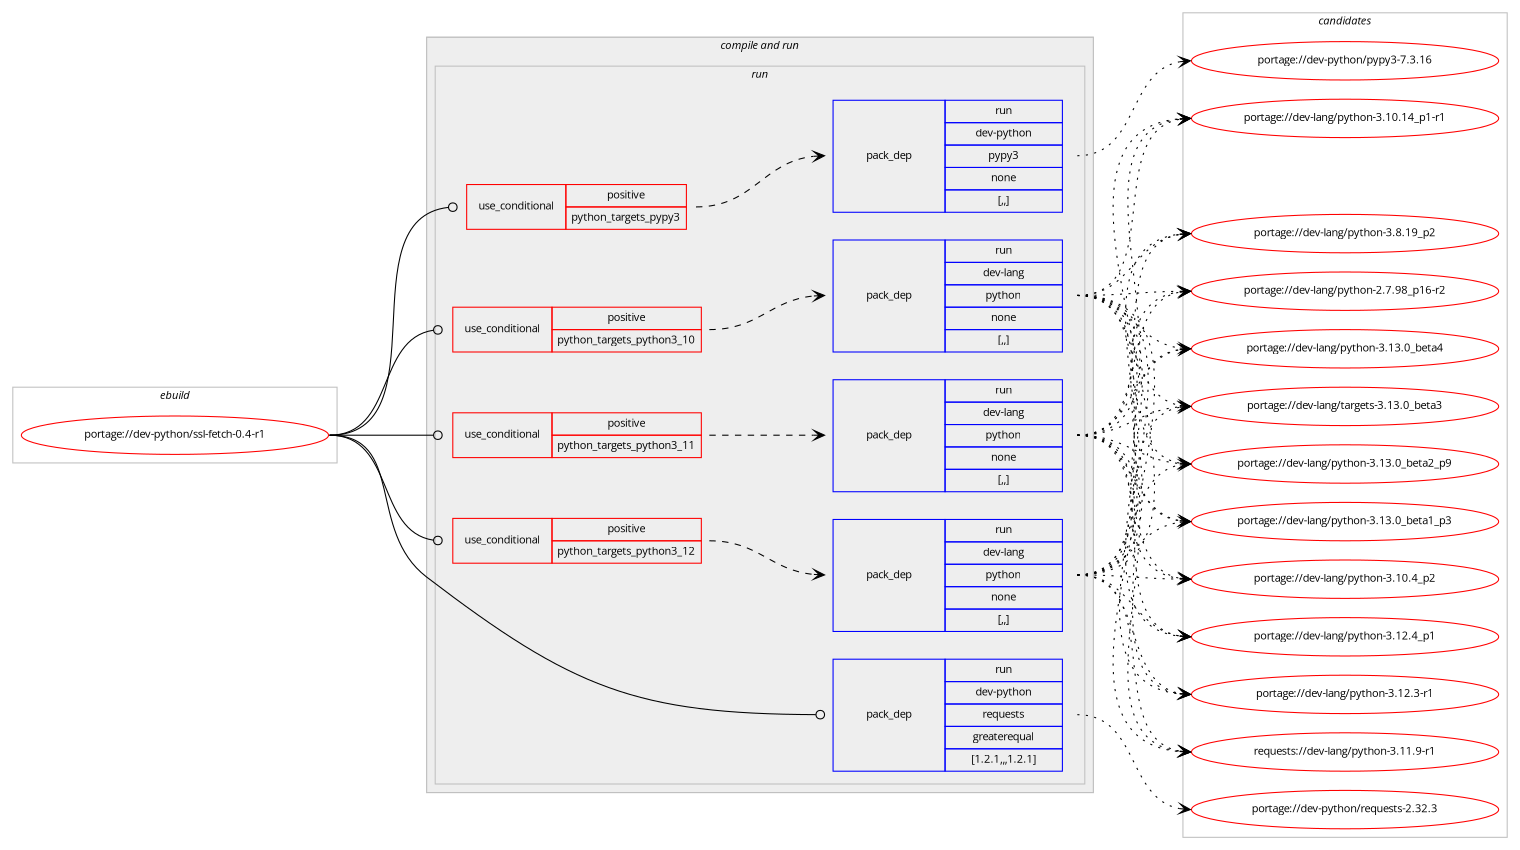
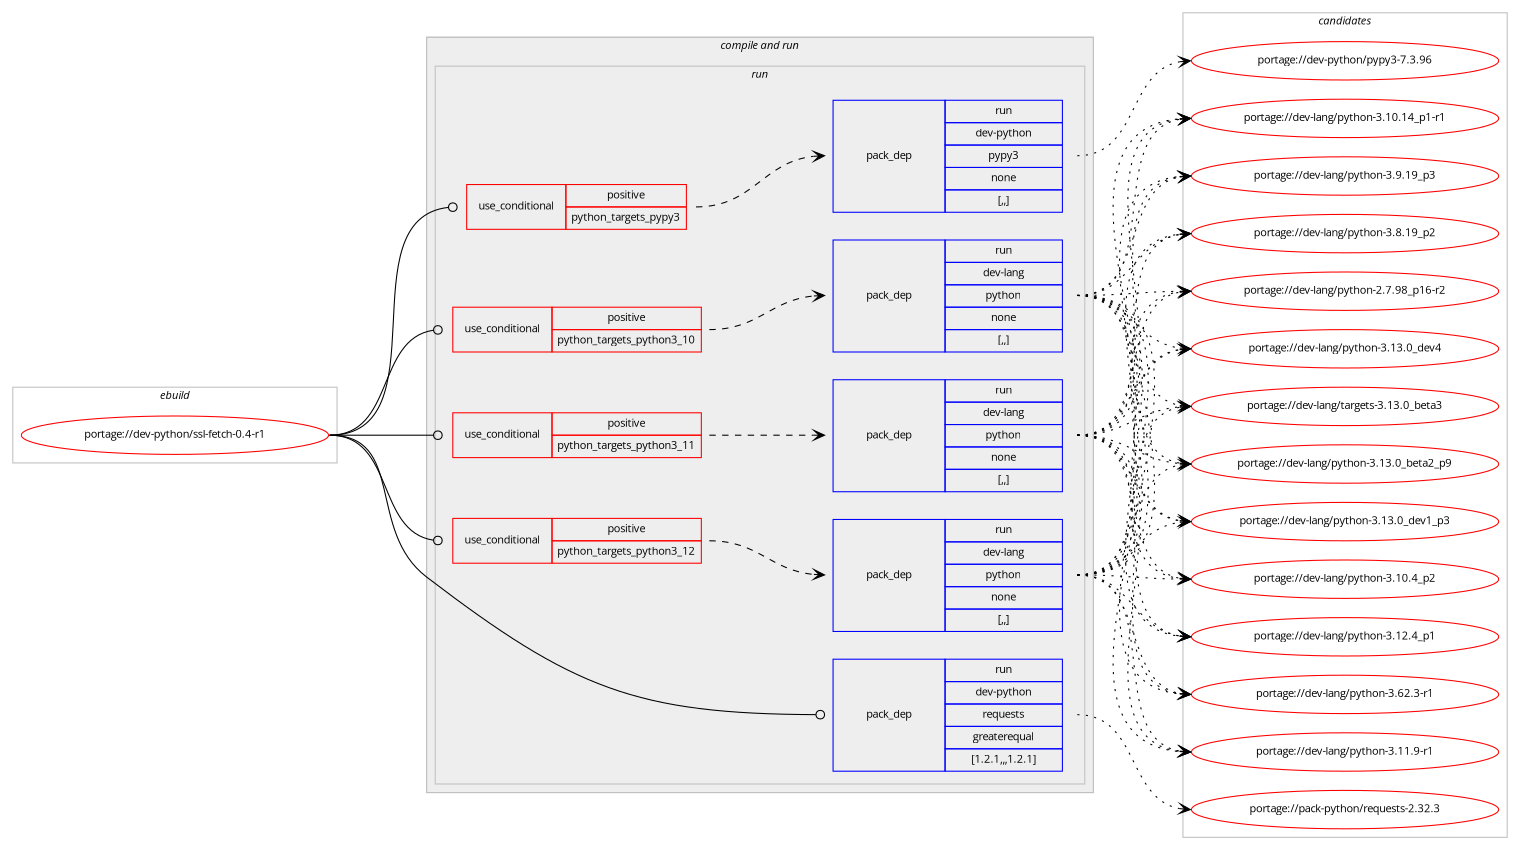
node "portage://dev-python/pypy3-7.3.16": label "portage://dev-python/pypy3-7.3.16" -> "portage://dev-python/pypy3-7.3.96"
node "portage://dev-lang/python-3.9.19_p3": added
node "portage://dev-lang/python-3.13.0_beta4": label "portage://dev-lang/python-3.13.0_beta4" -> "portage://dev-lang/python-3.13.0_dev4"
node "portage://dev-lang/python-3.13.0_beta1_p3": label "portage://dev-lang/python-3.13.0_beta1_p3" -> "portage://dev-lang/python-3.13.0_dev1_p3"
node "portage://dev-lang/python-3.12.3-r1": label "portage://dev-lang/python-3.12.3-r1" -> "portage://dev-lang/python-3.62.3-r1"
node "requests://dev-lang/python-3.11.9-r1": label "requests://dev-lang/python-3.11.9-r1" -> "portage://dev-lang/python-3.11.9-r1"
node "portage://dev-python/requests-2.32.3": label "portage://dev-python/requests-2.32.3" -> "portage://pack-python/requests-2.32.3"
